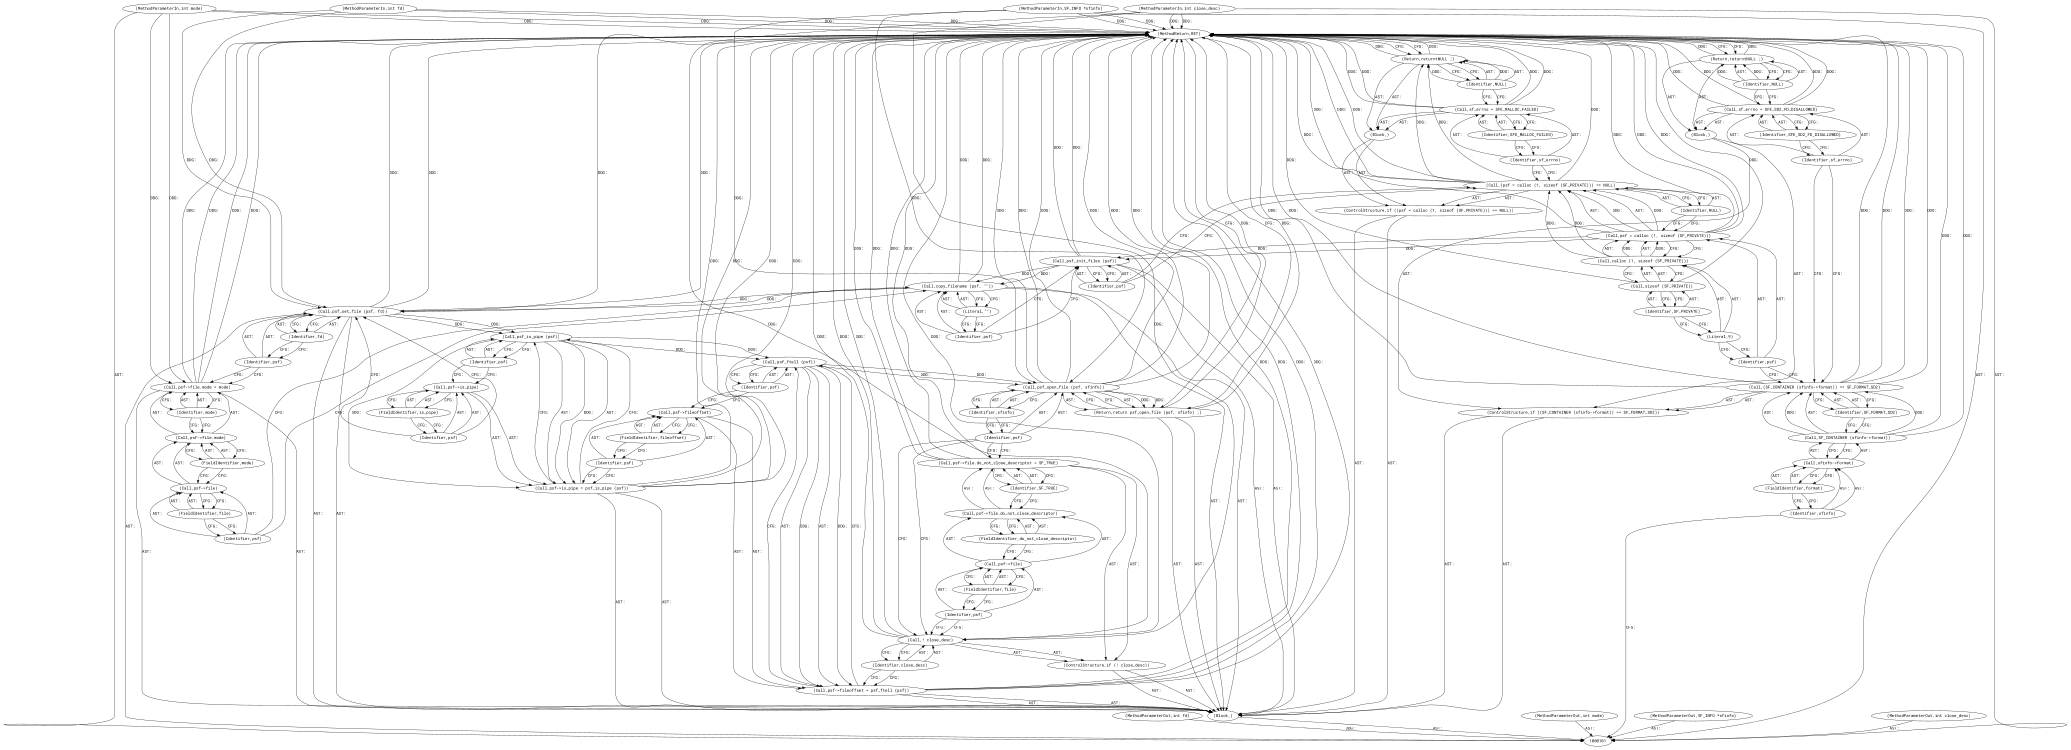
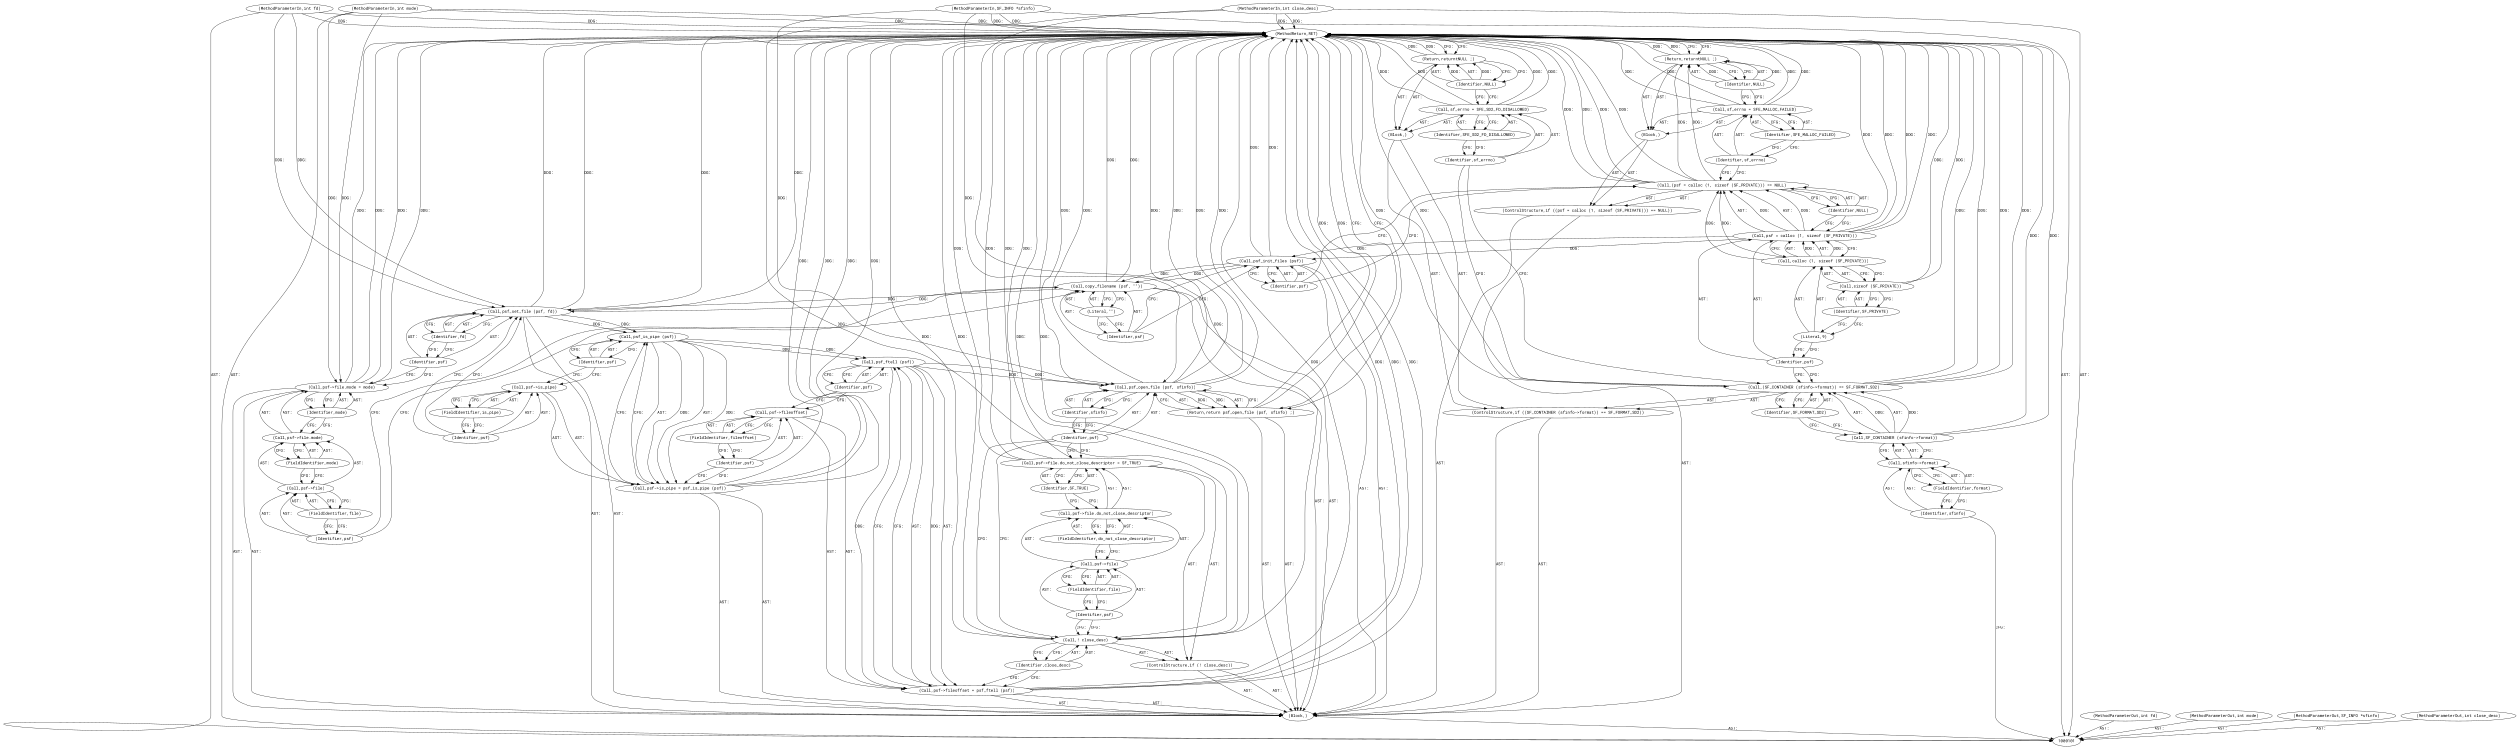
edge "(MethodParameterOut,int fd)" -> "1000101": label "DDG: " -> "AST: "
edge "(Call,psf_set_file (psf, fd))" -> "1000101": now "(MethodParameterIn,int fd)" -> "1000101"
